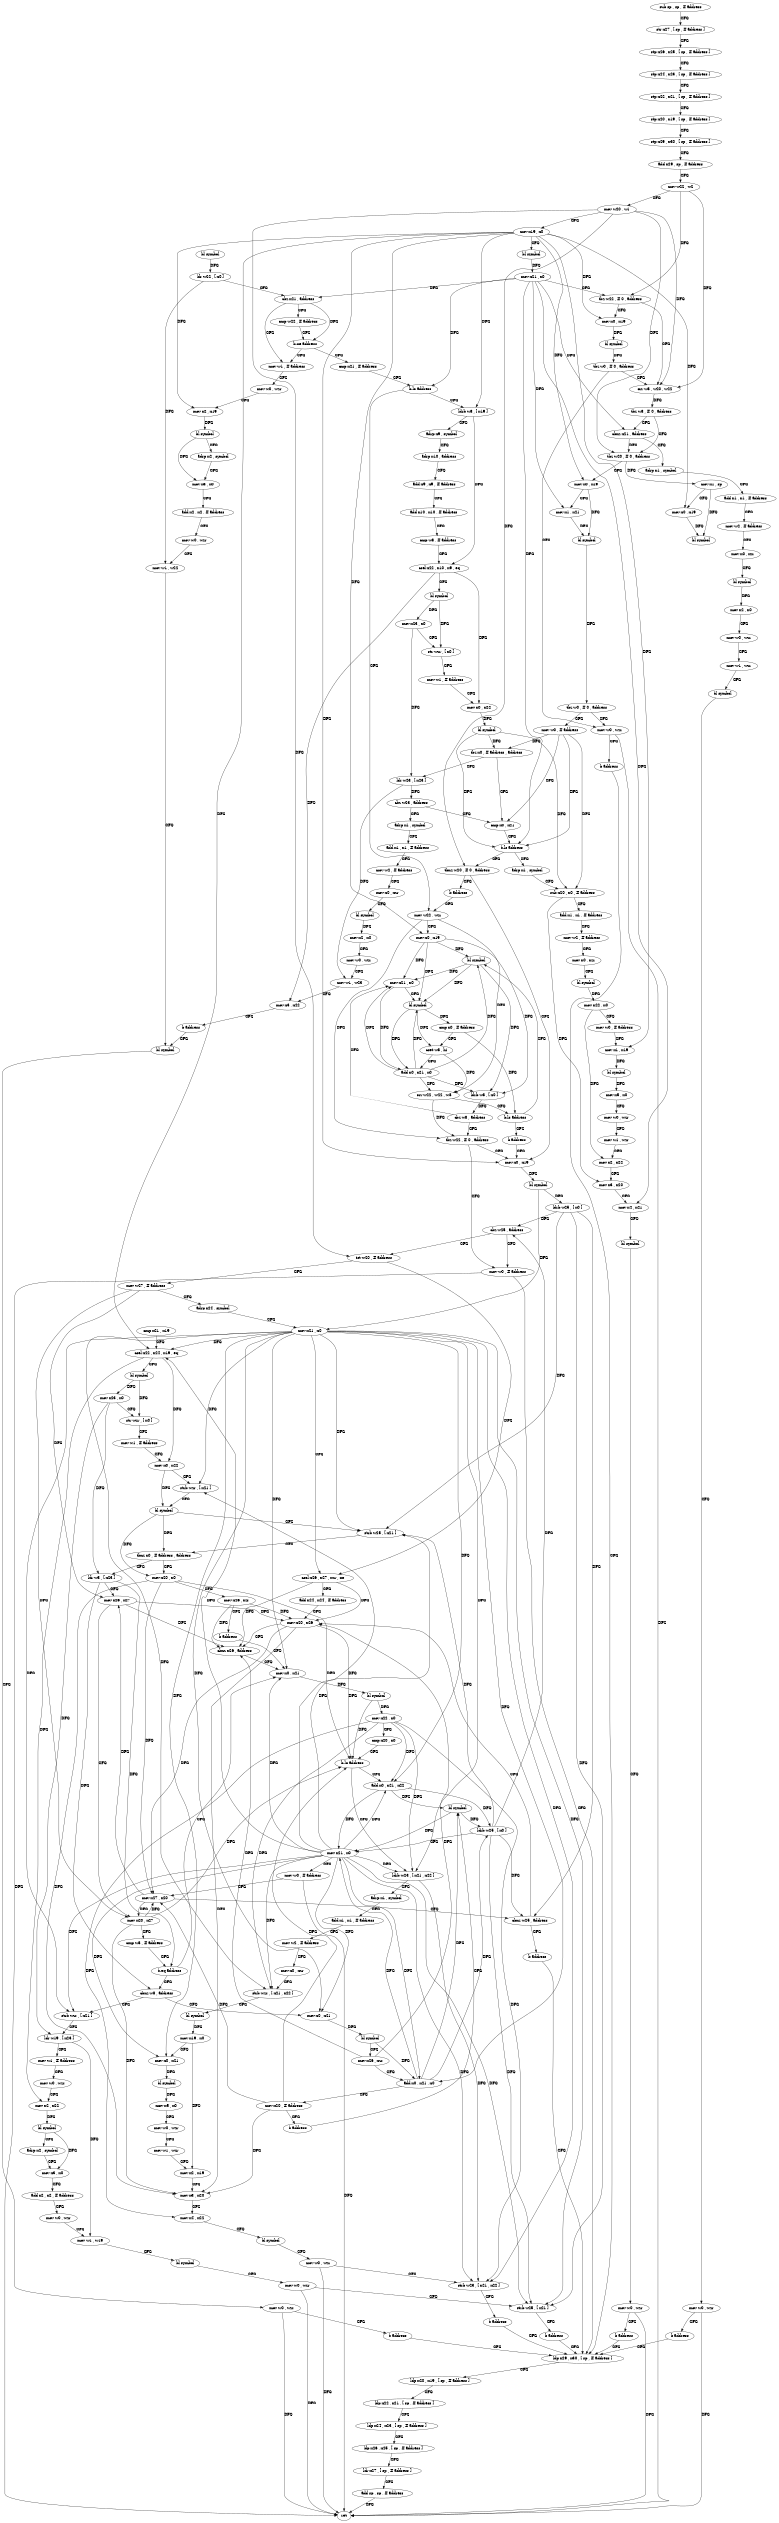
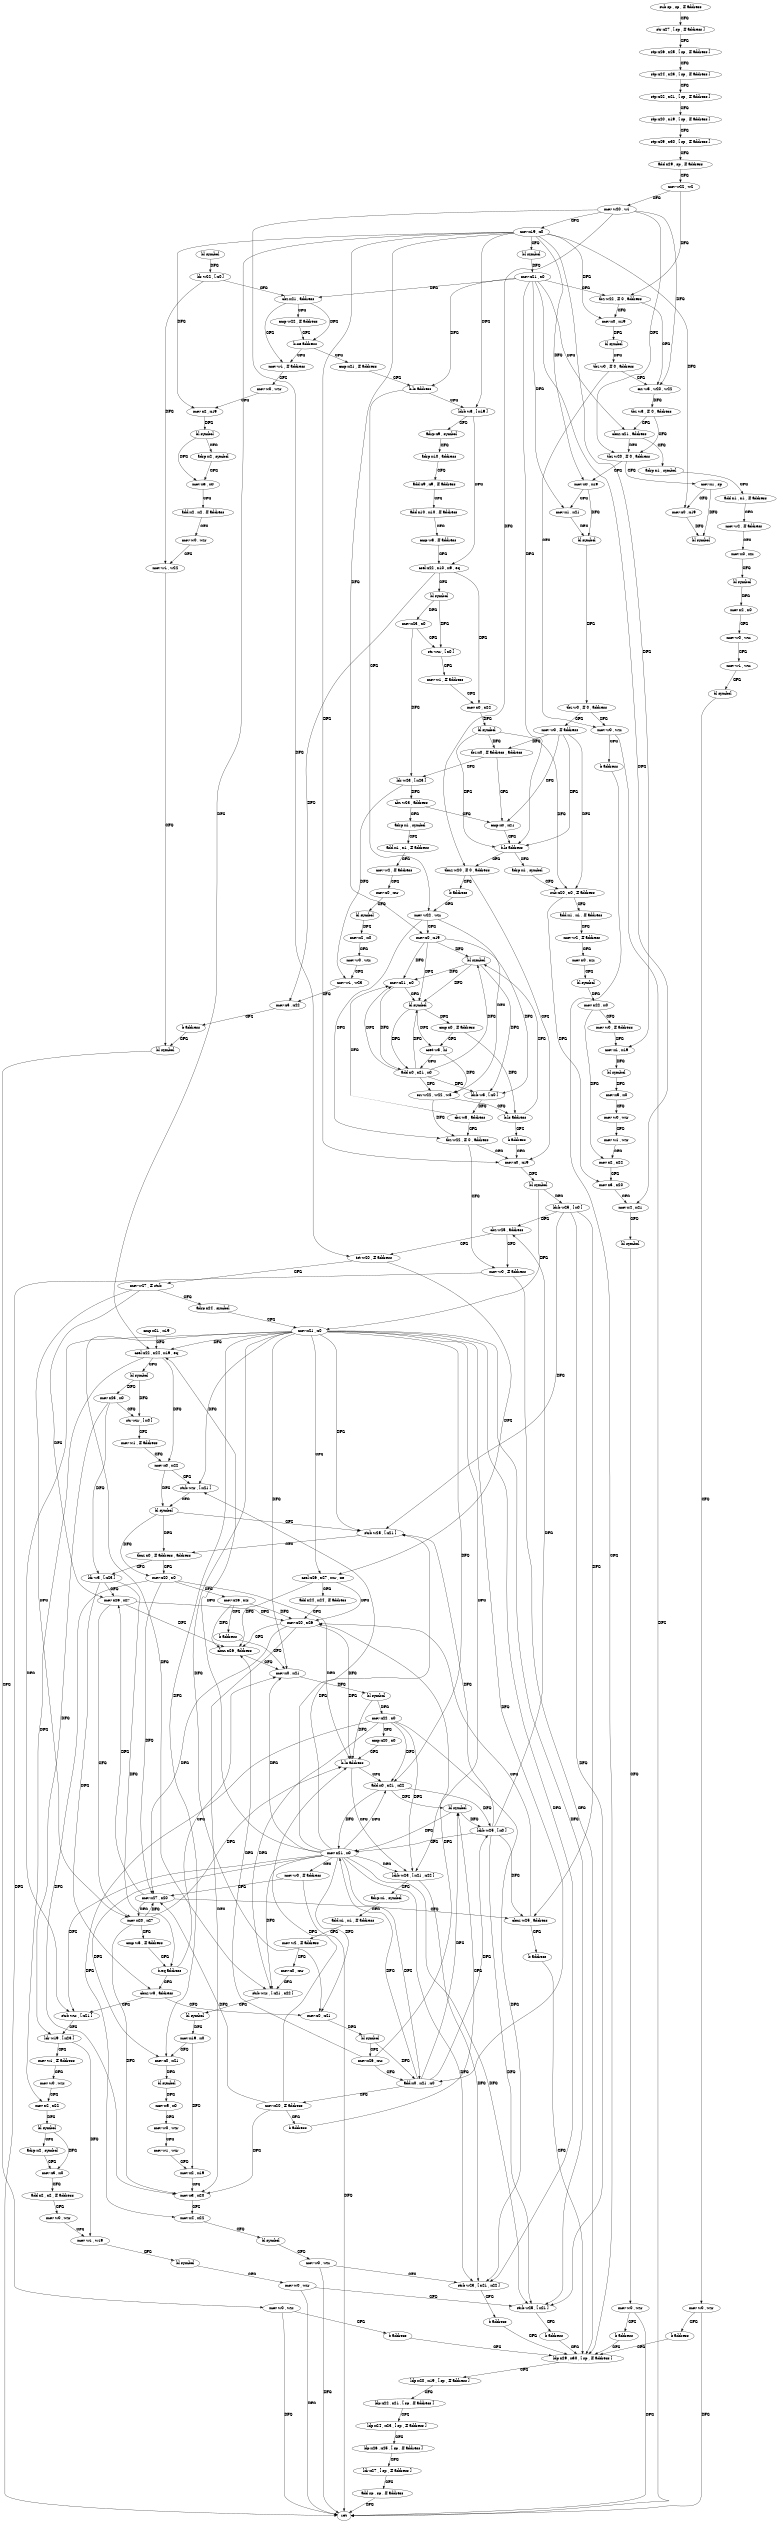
edge "mov w22 , w2" -> "orr w8 , w20 , w22": removed, label "DFG"
edge "tbz w20 , # 0 , address" -> "mov x1 , sp": label "DFG" -> "CFG"
node "mov w27 , # address": label "mov w27 , # address" -> "mov w27 , # strb"
